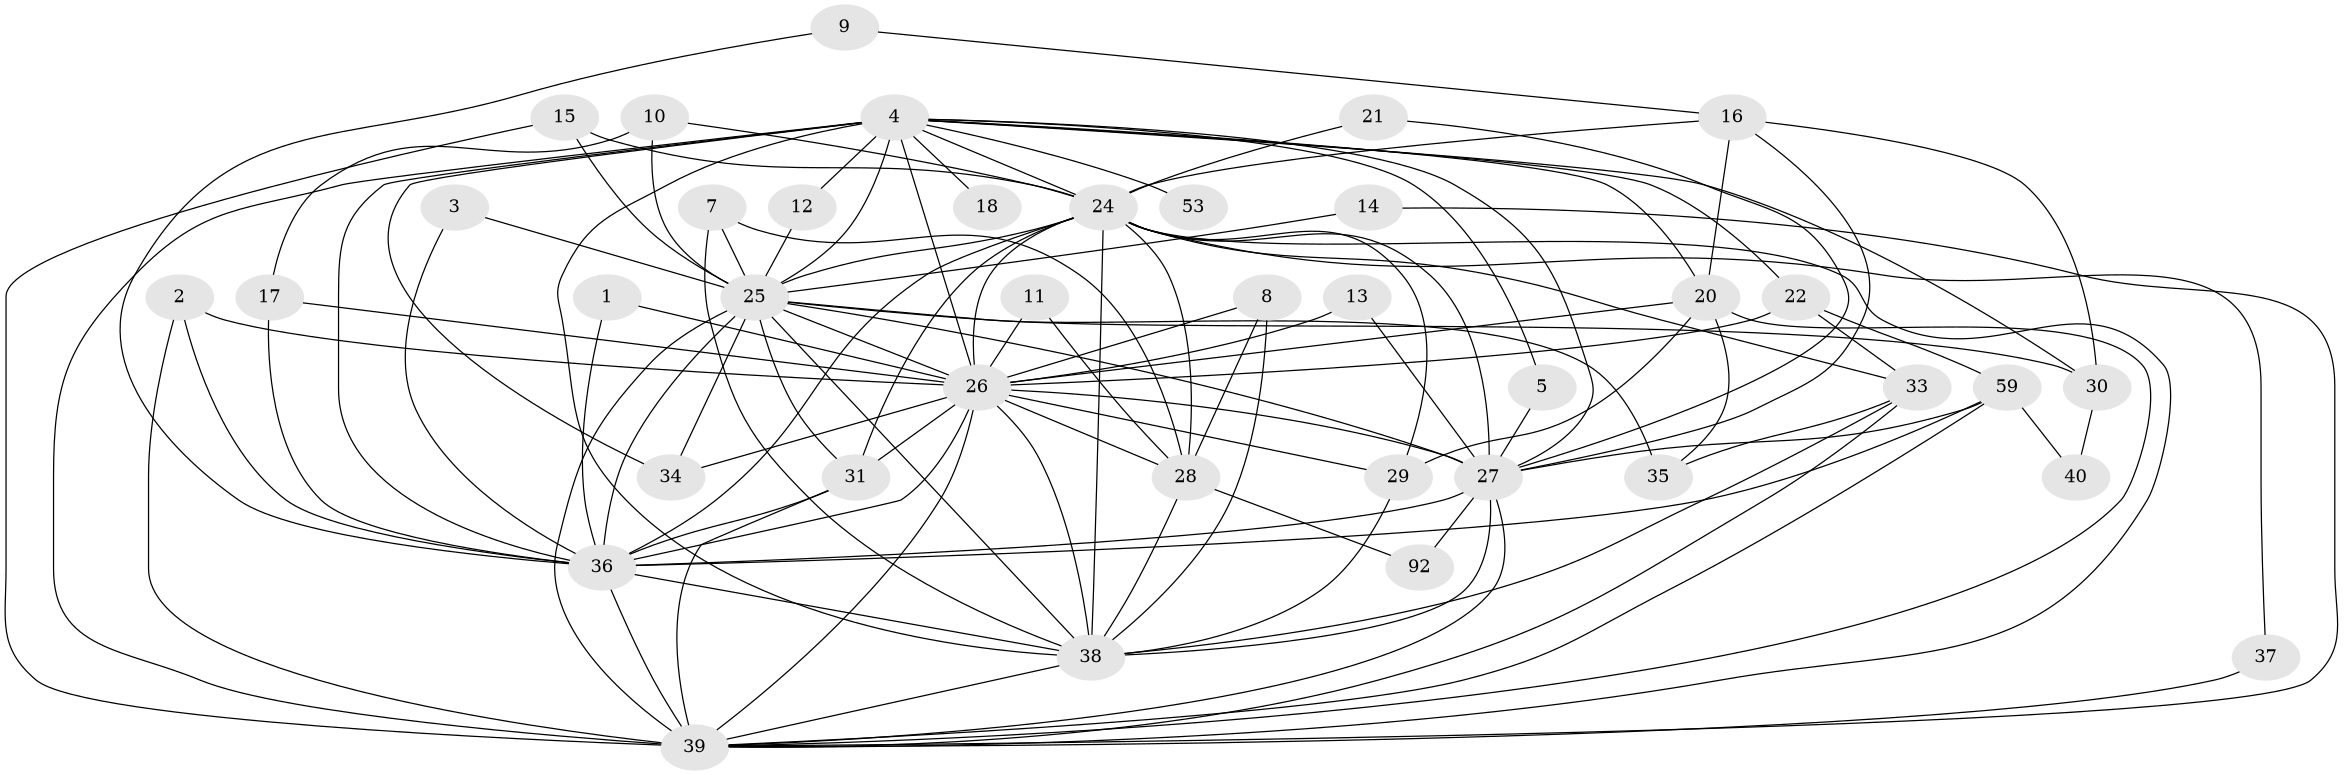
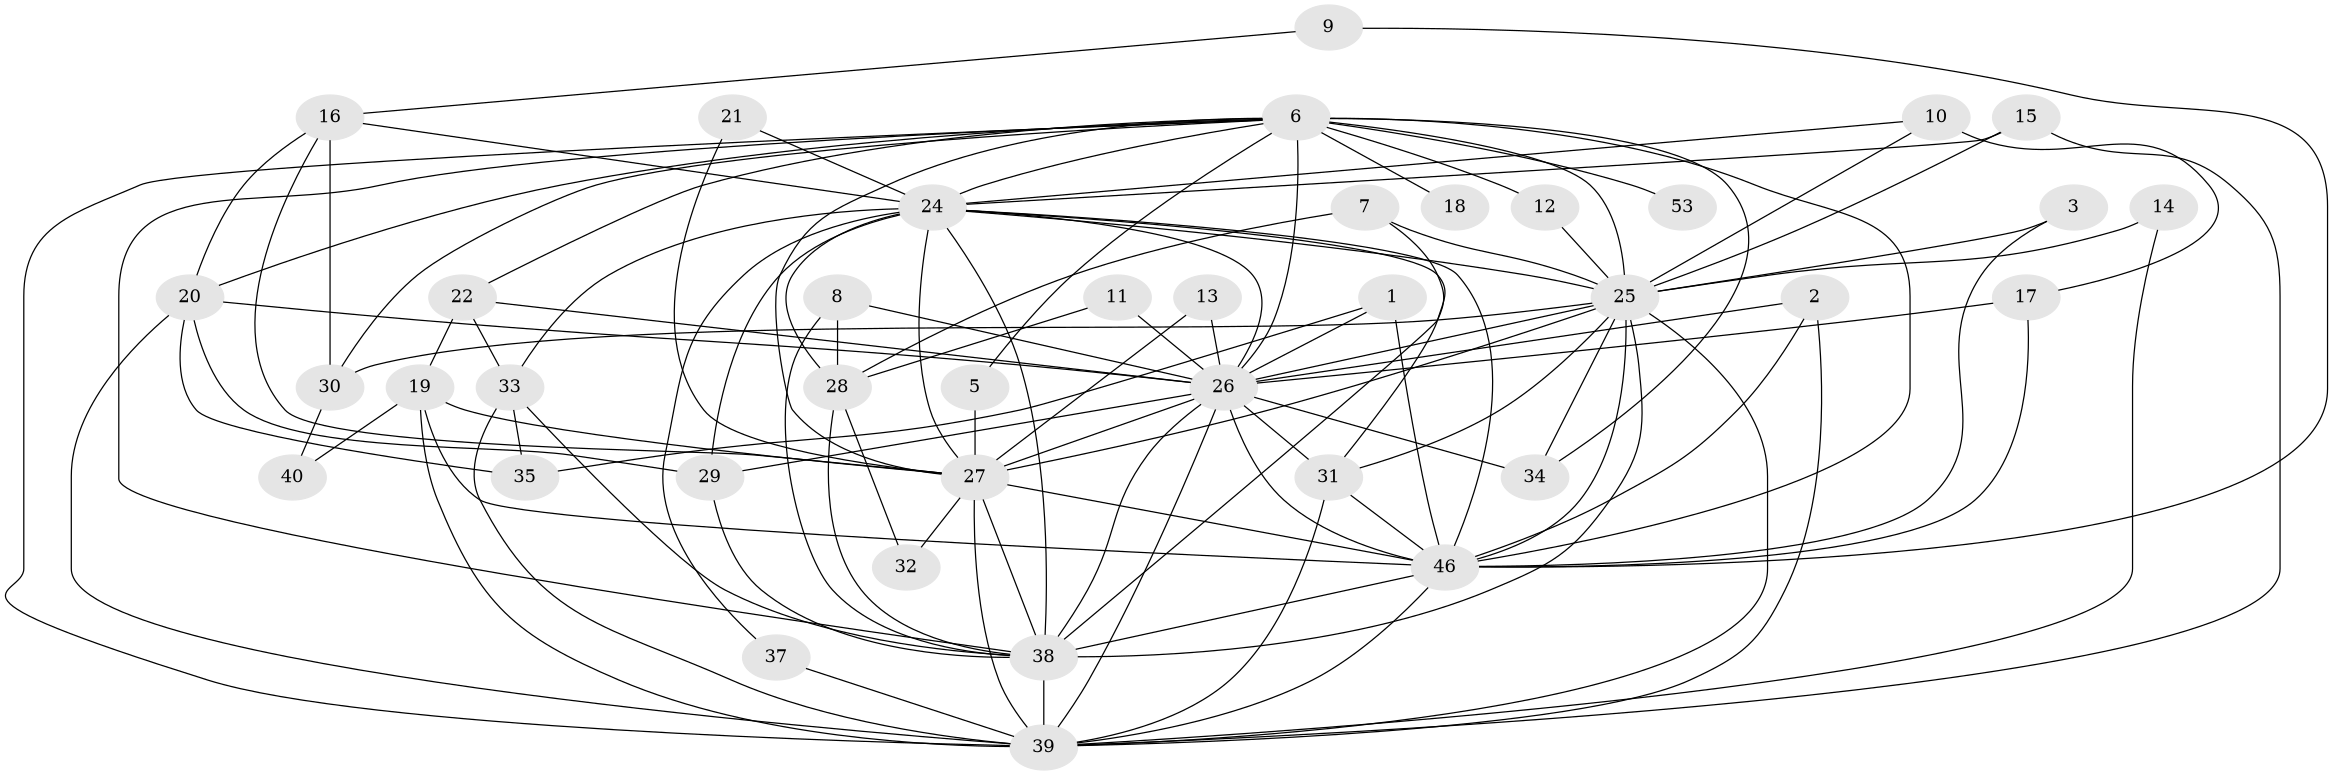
node "4": label "4" -> "6"
edge "25" -- "35": now "1" -- "35"
node "59": label "59" -> "19"
edge "26" -- "28": removed
node "36": label "36" -> "46"
node "92": label "92" -> "32"
edge "24" -- "39": removed
